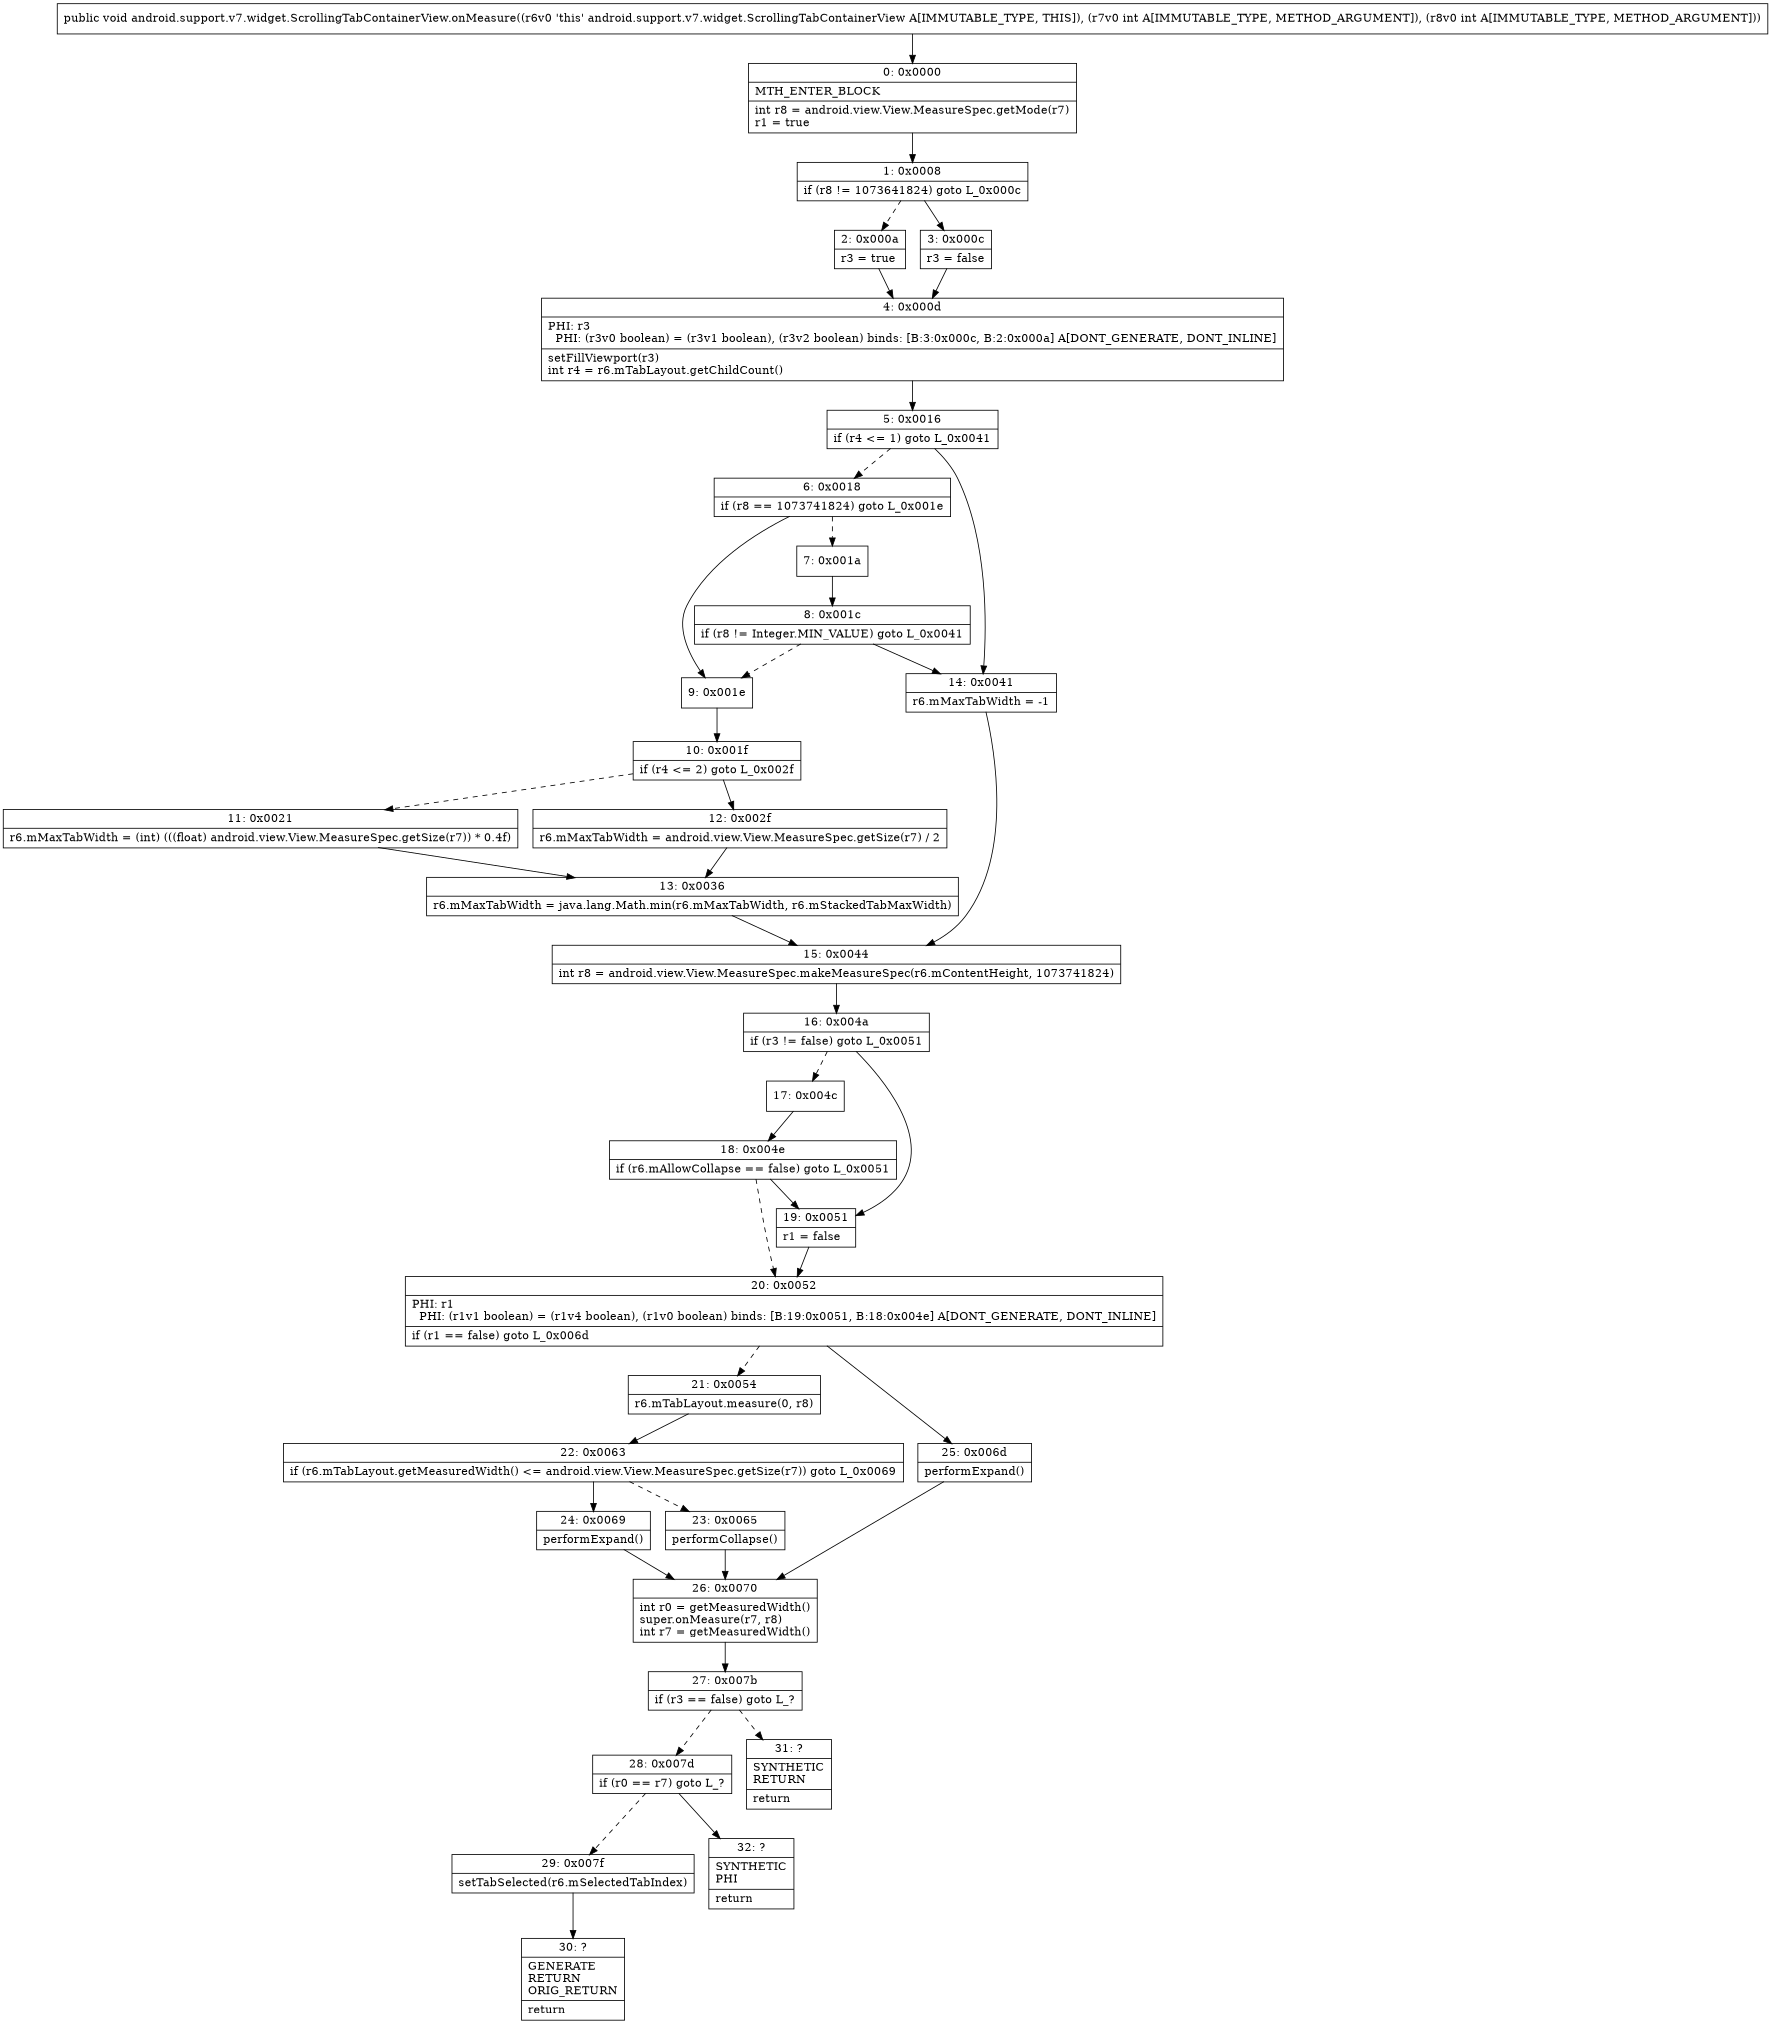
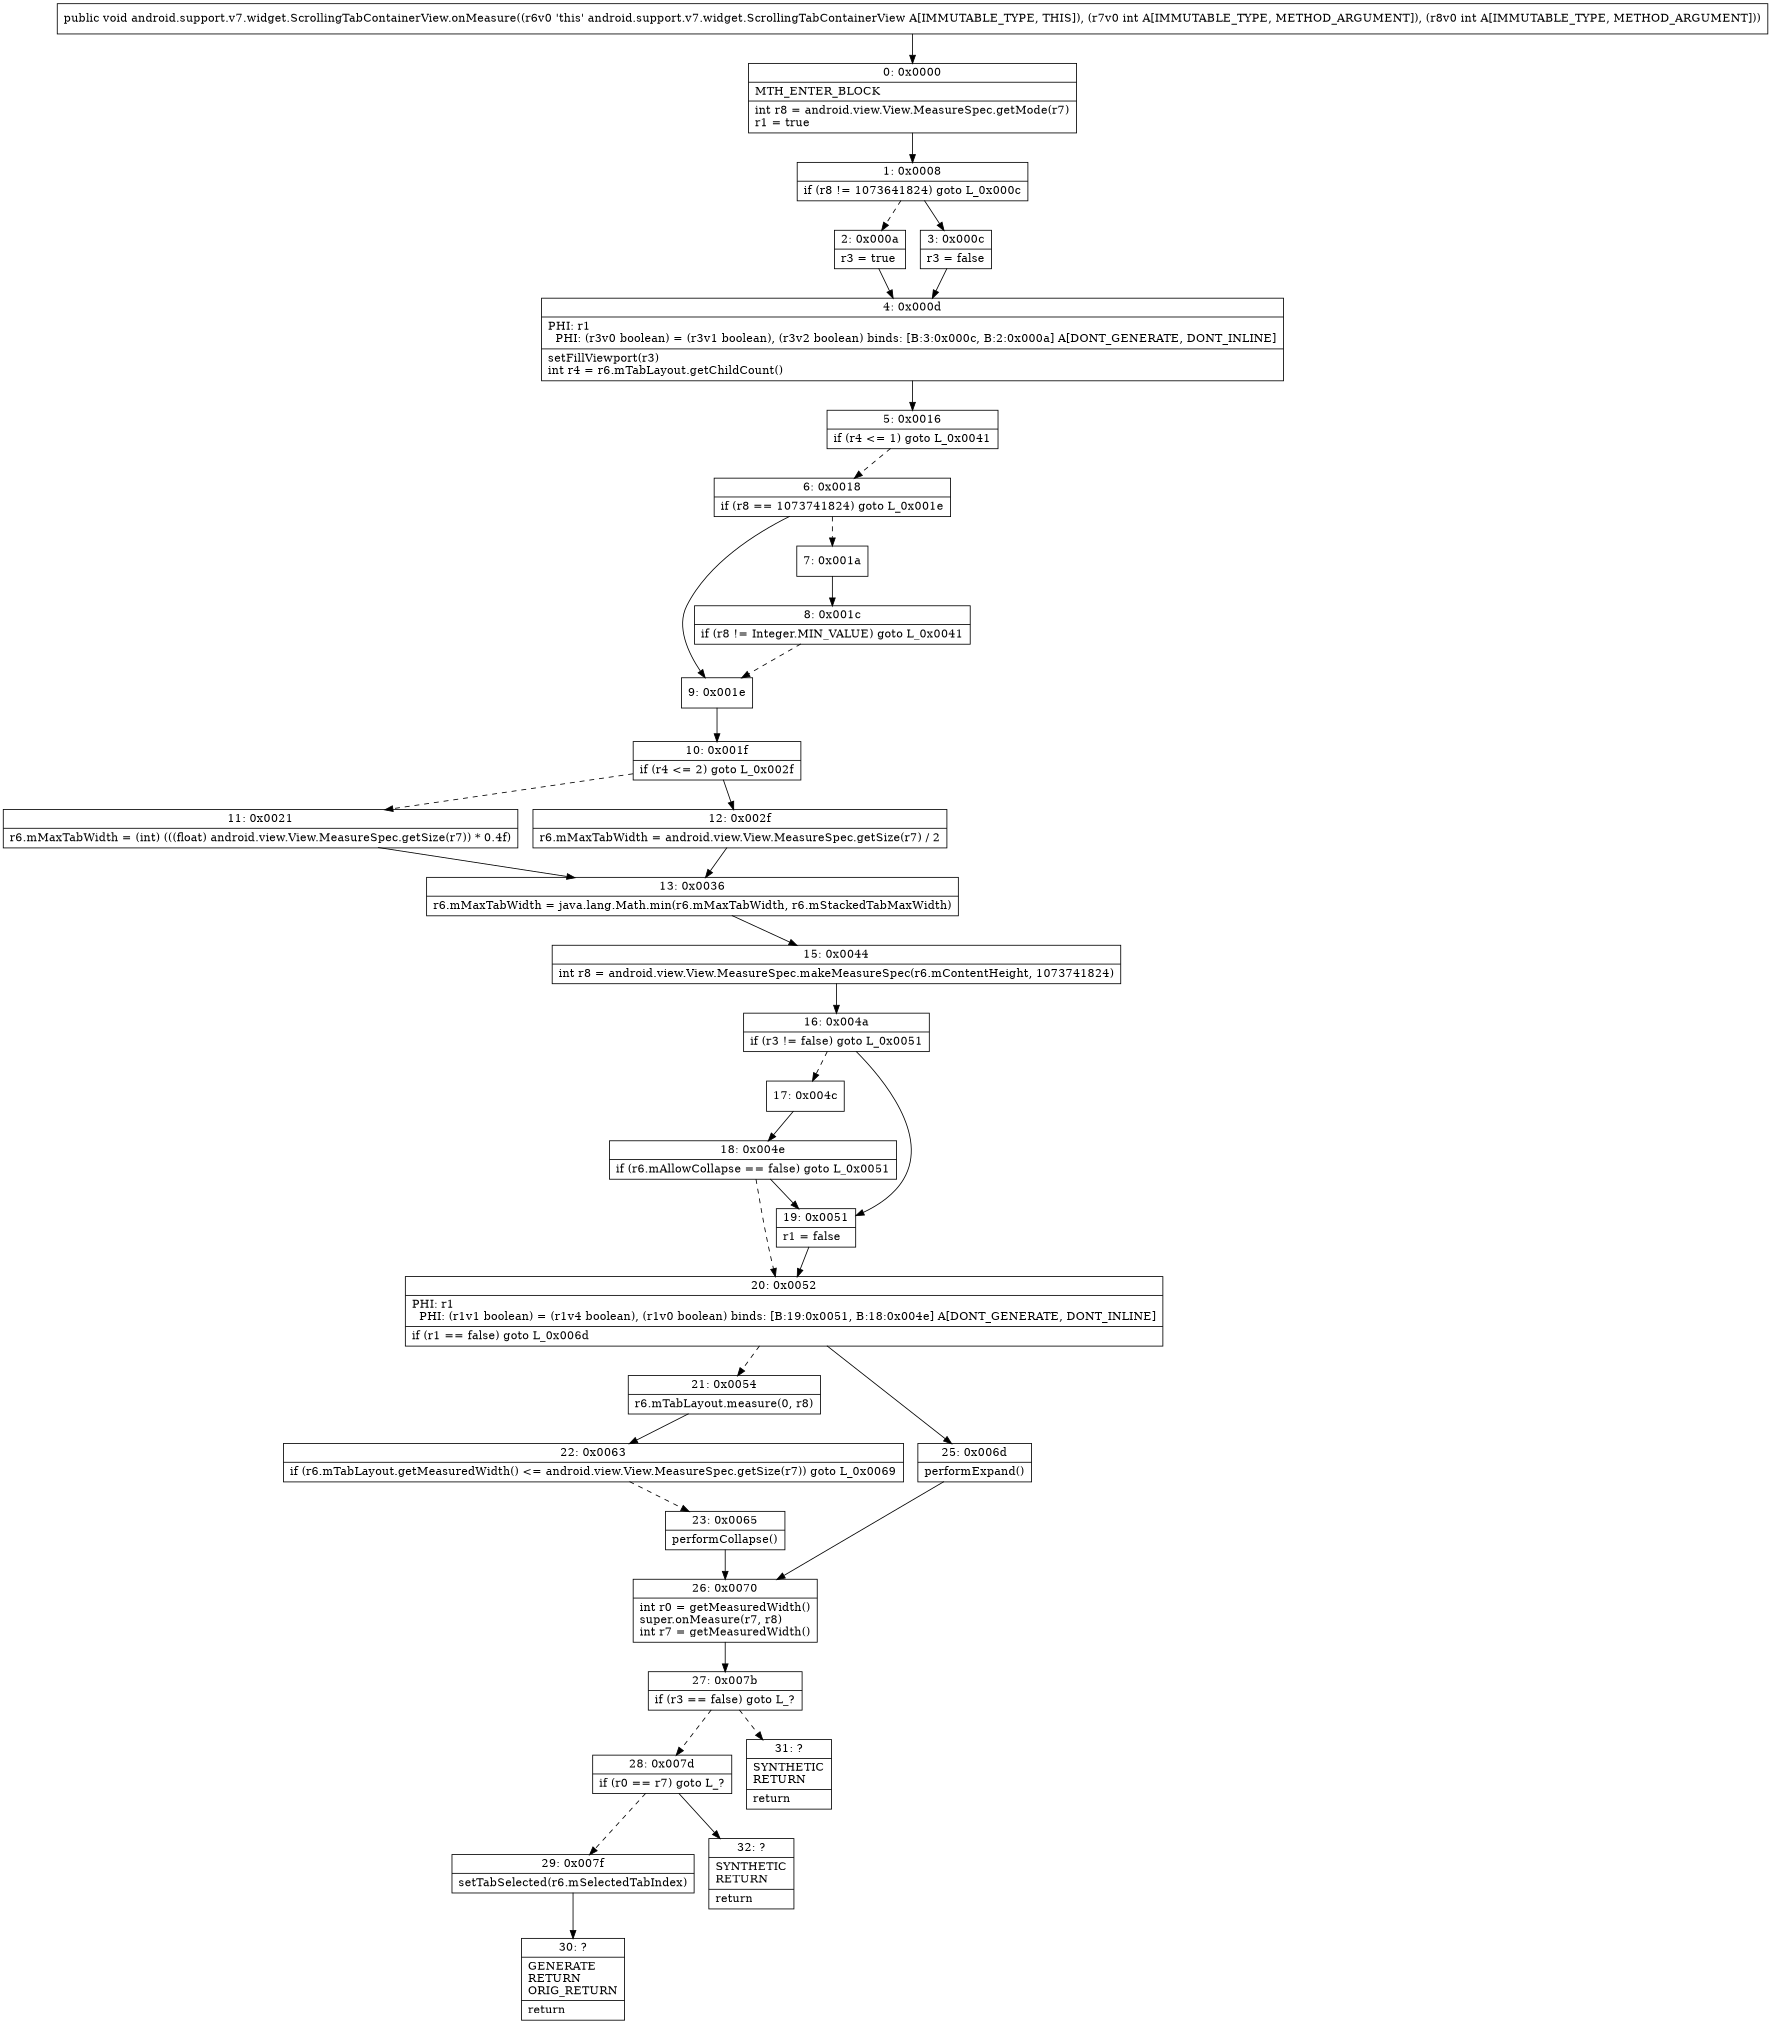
node "4: 0x000d": text "PHI: r3" -> "PHI: r1"
node "14: 0x0041": removed
node "24: 0x0069": removed
node "32: ?": text "PHI" -> "RETURN"
